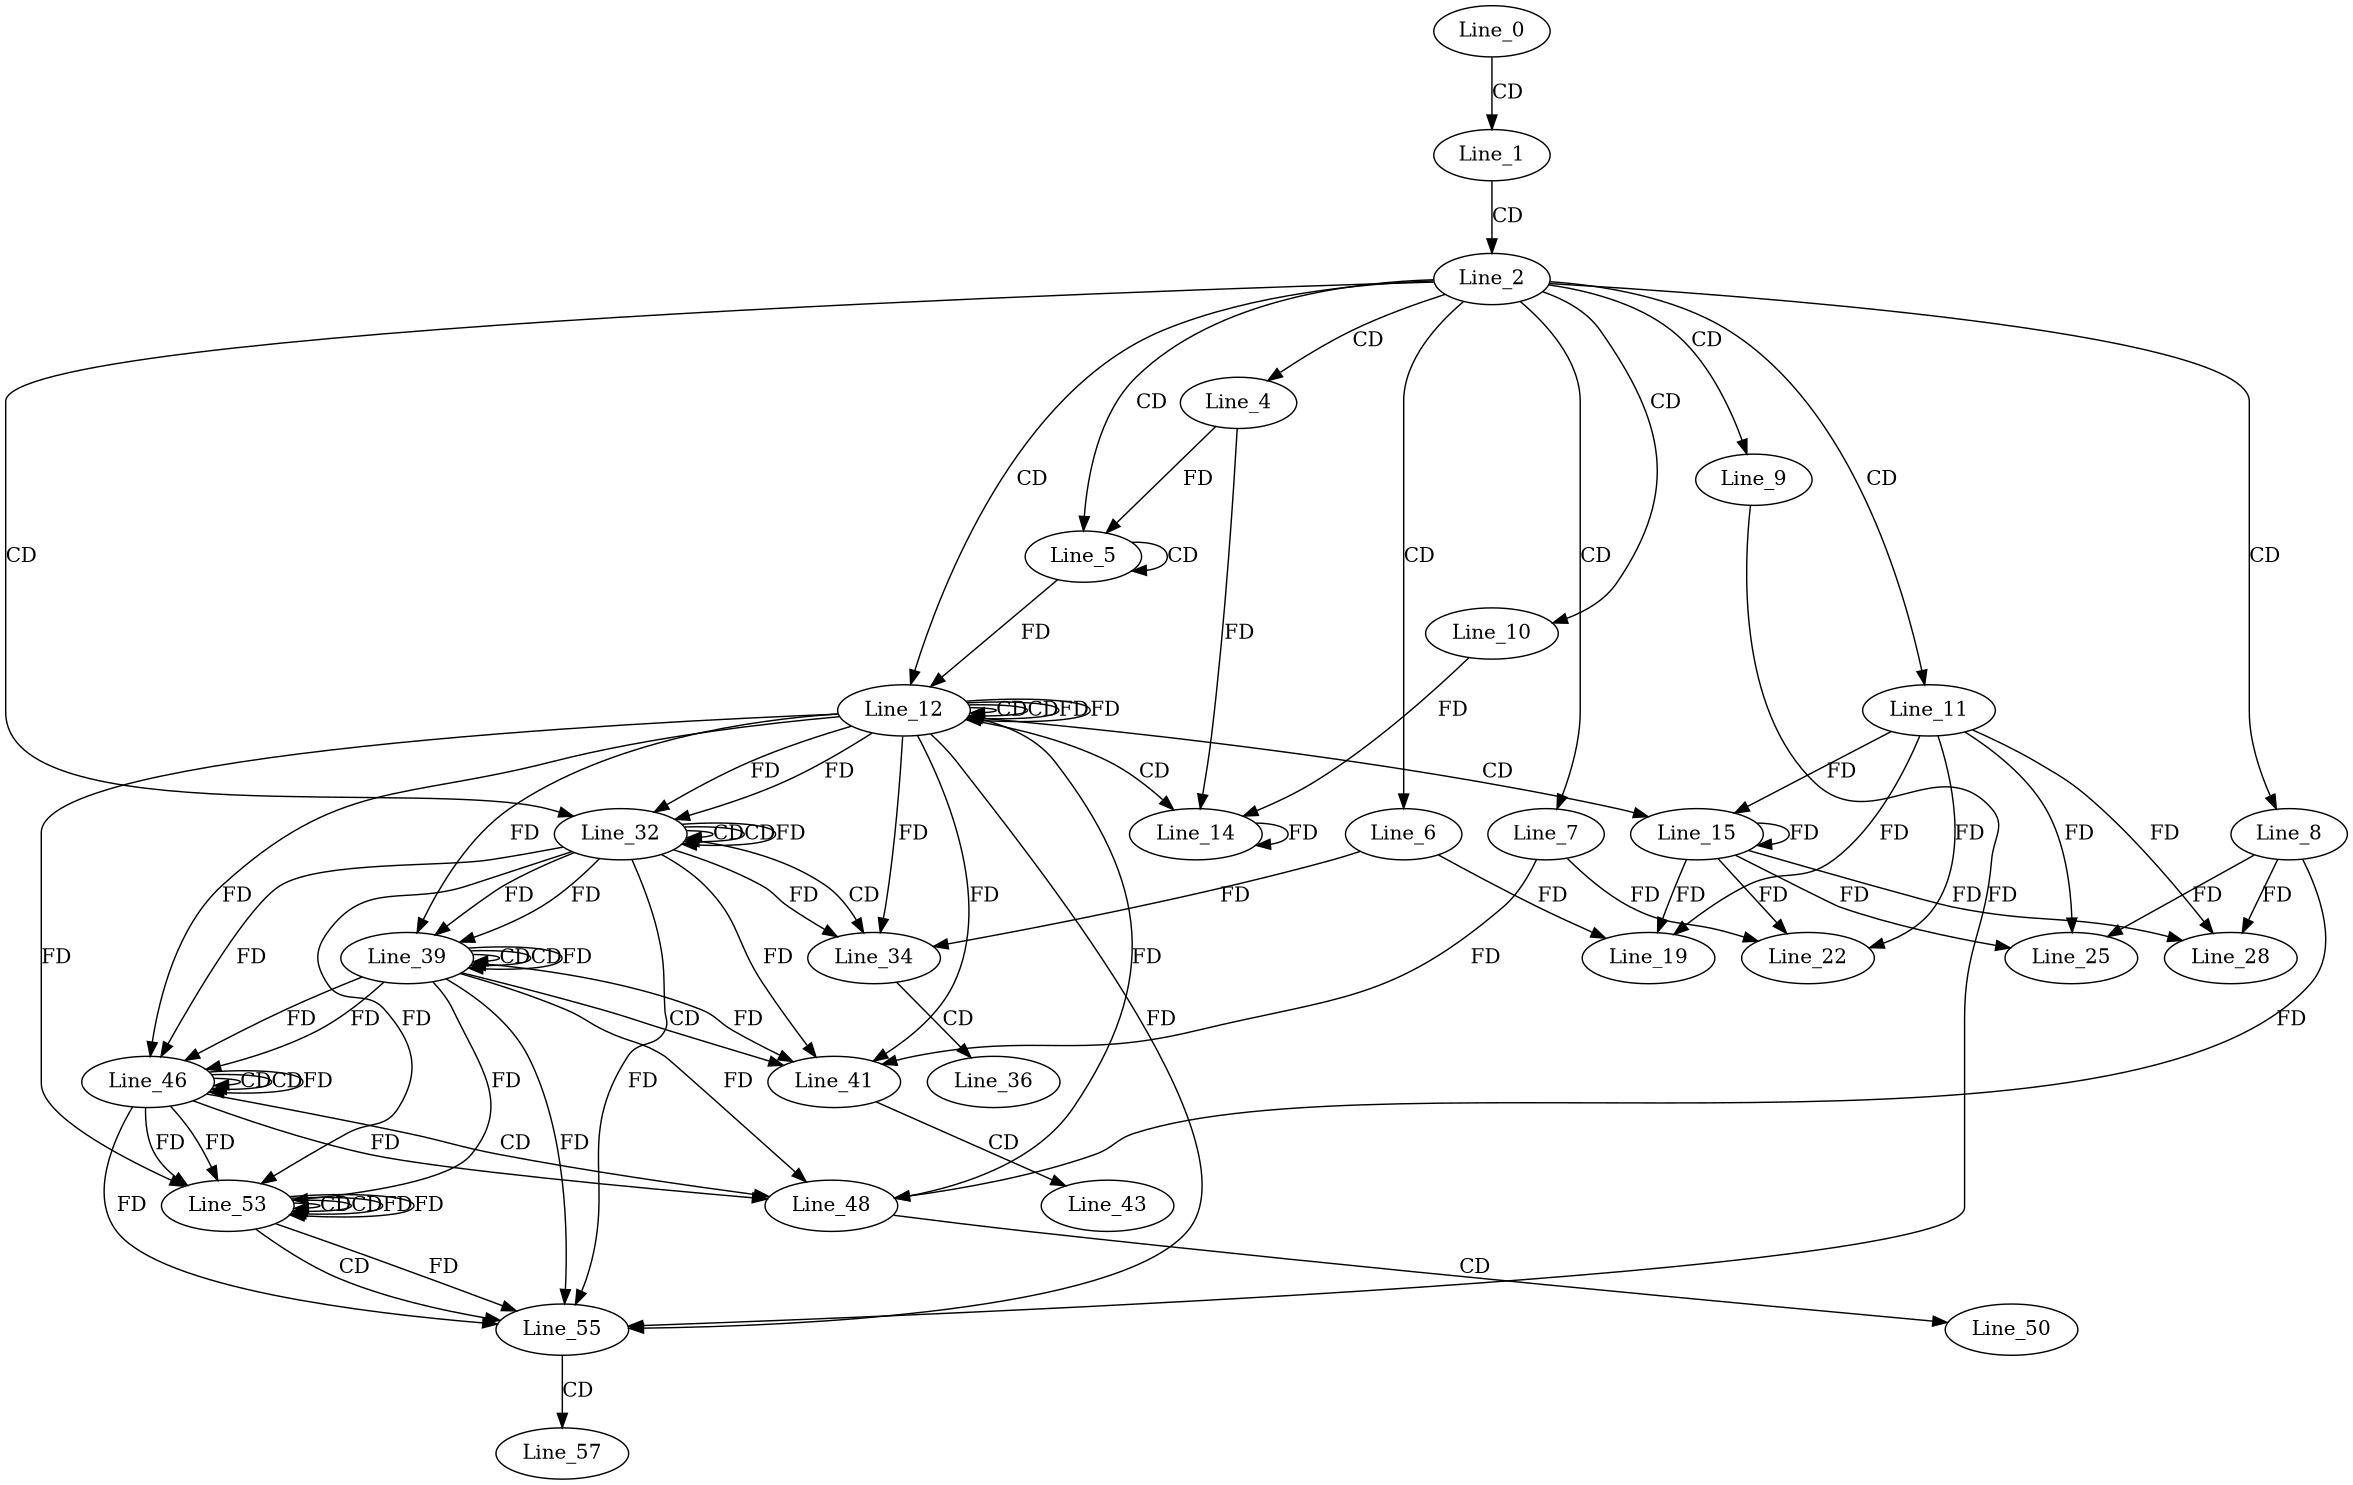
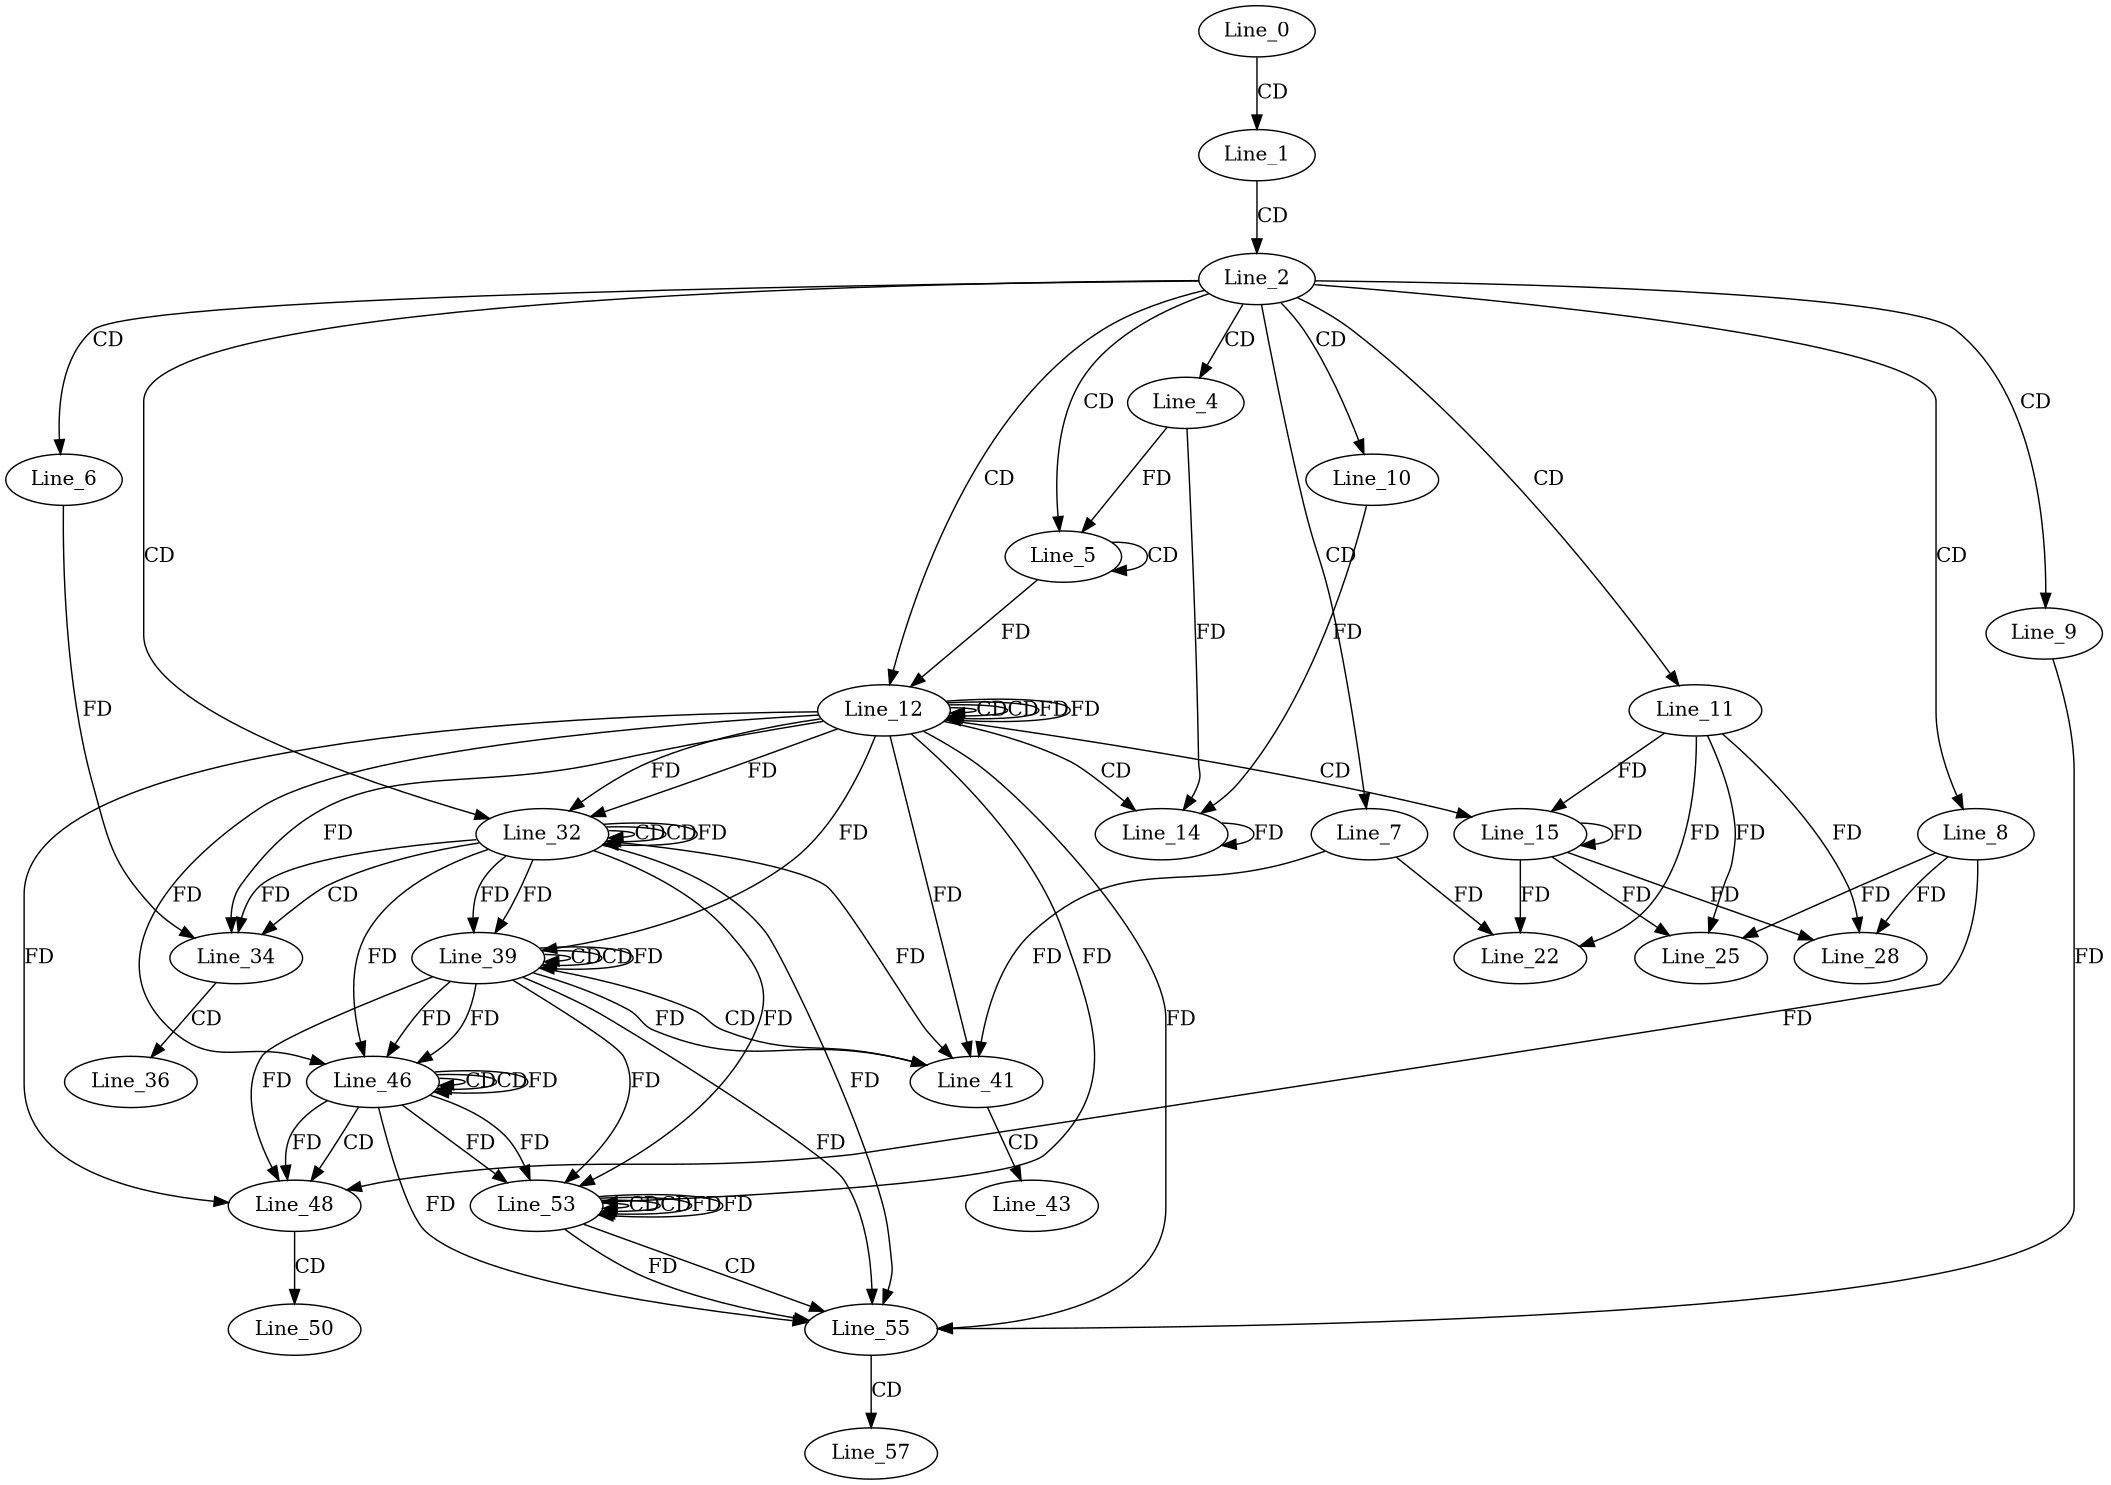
node "Line_19": removed
